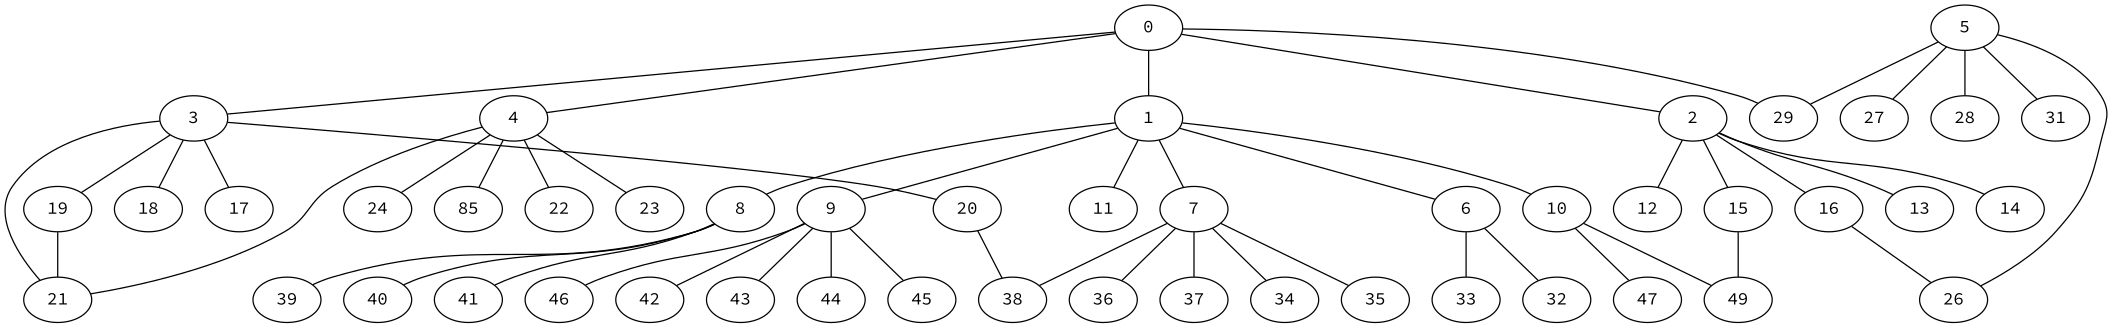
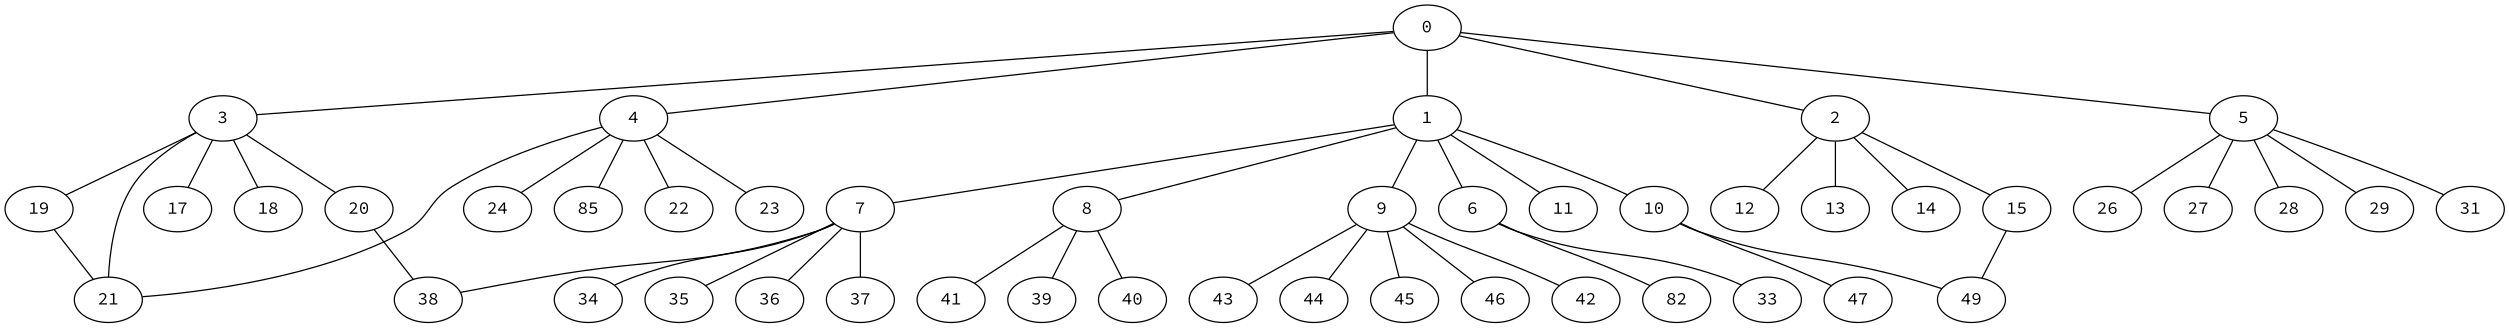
edge "0" -- "29": now "0" -- "5"
node "16": removed
node "32": label "32" -> "82"
